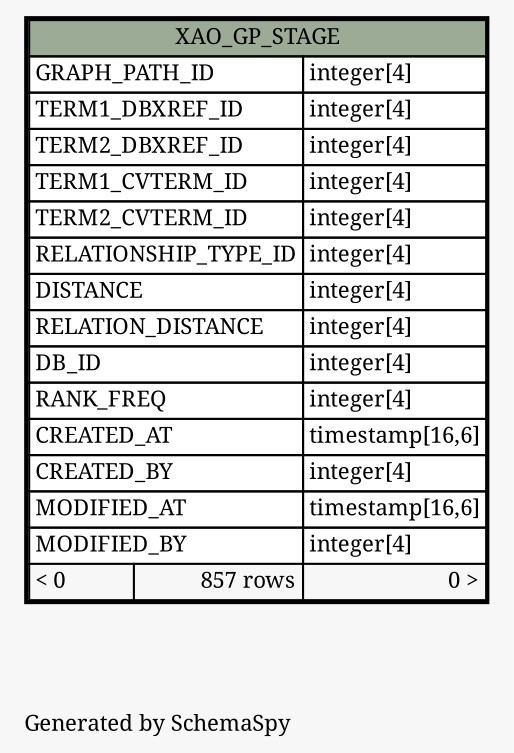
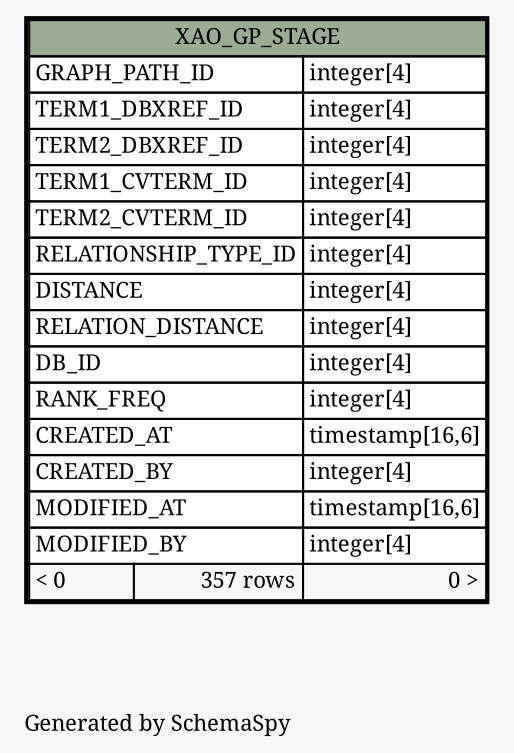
node "XAO_GP_STAGE": text "857 rows" -> "357 rows"
